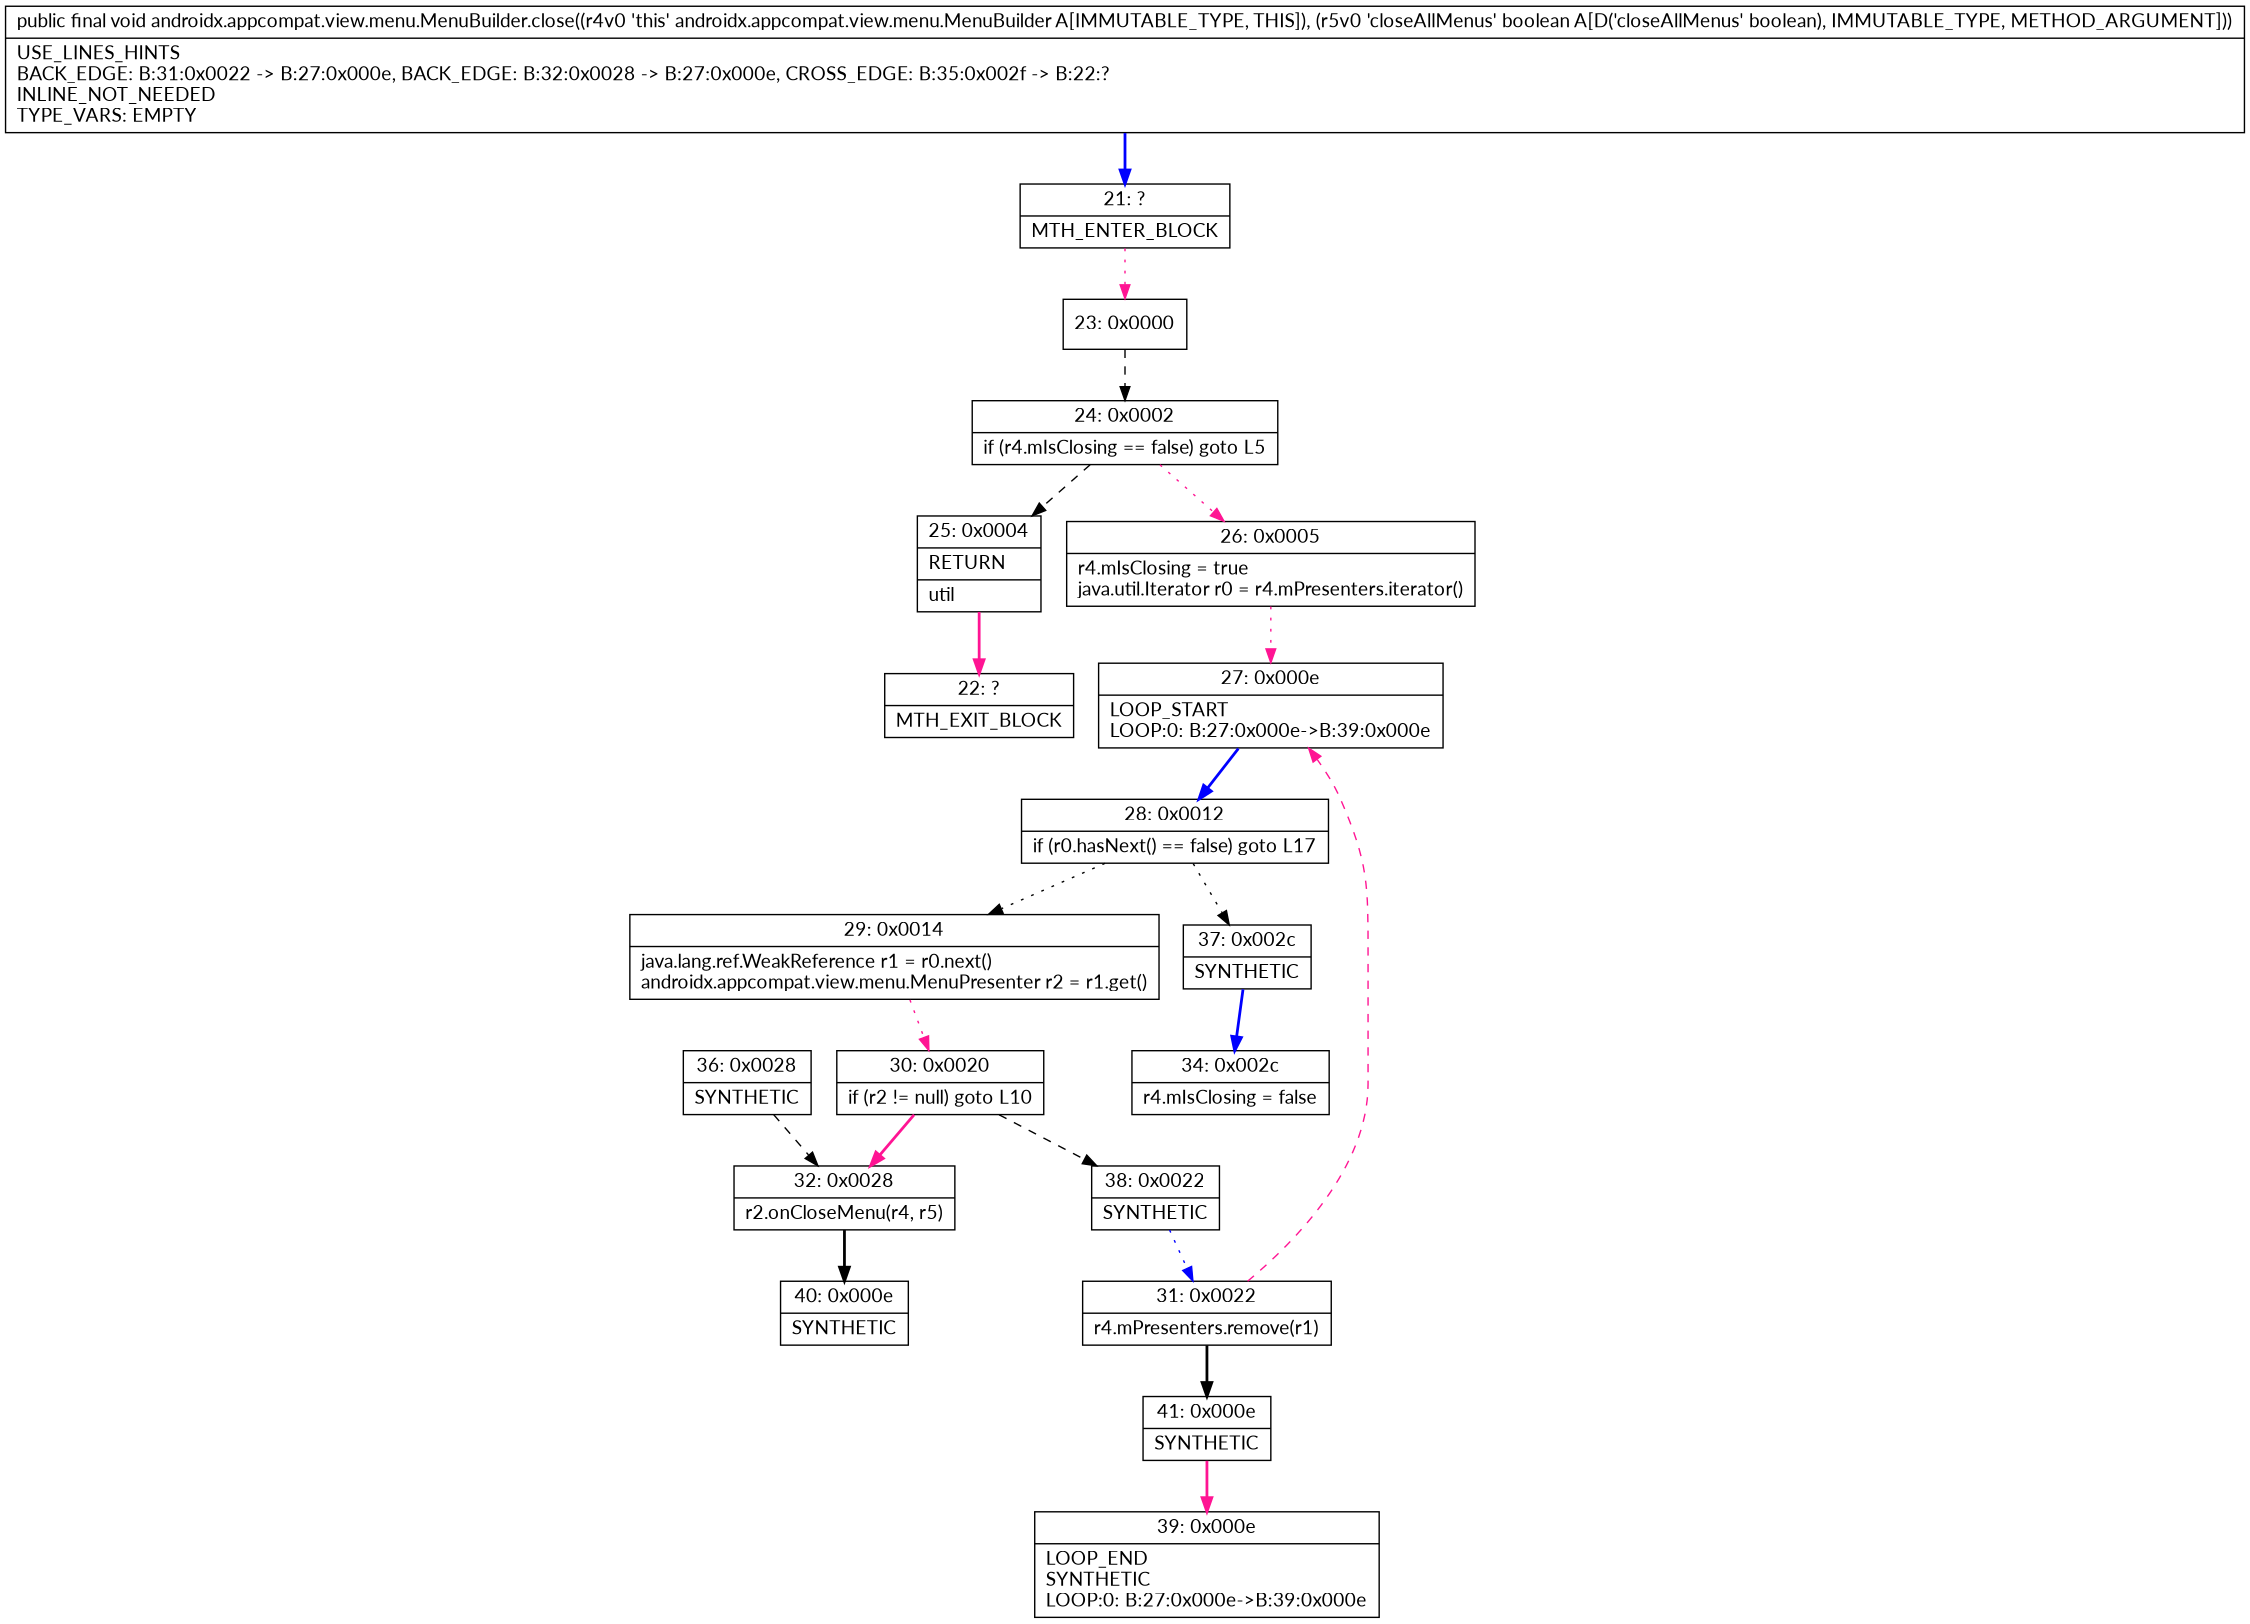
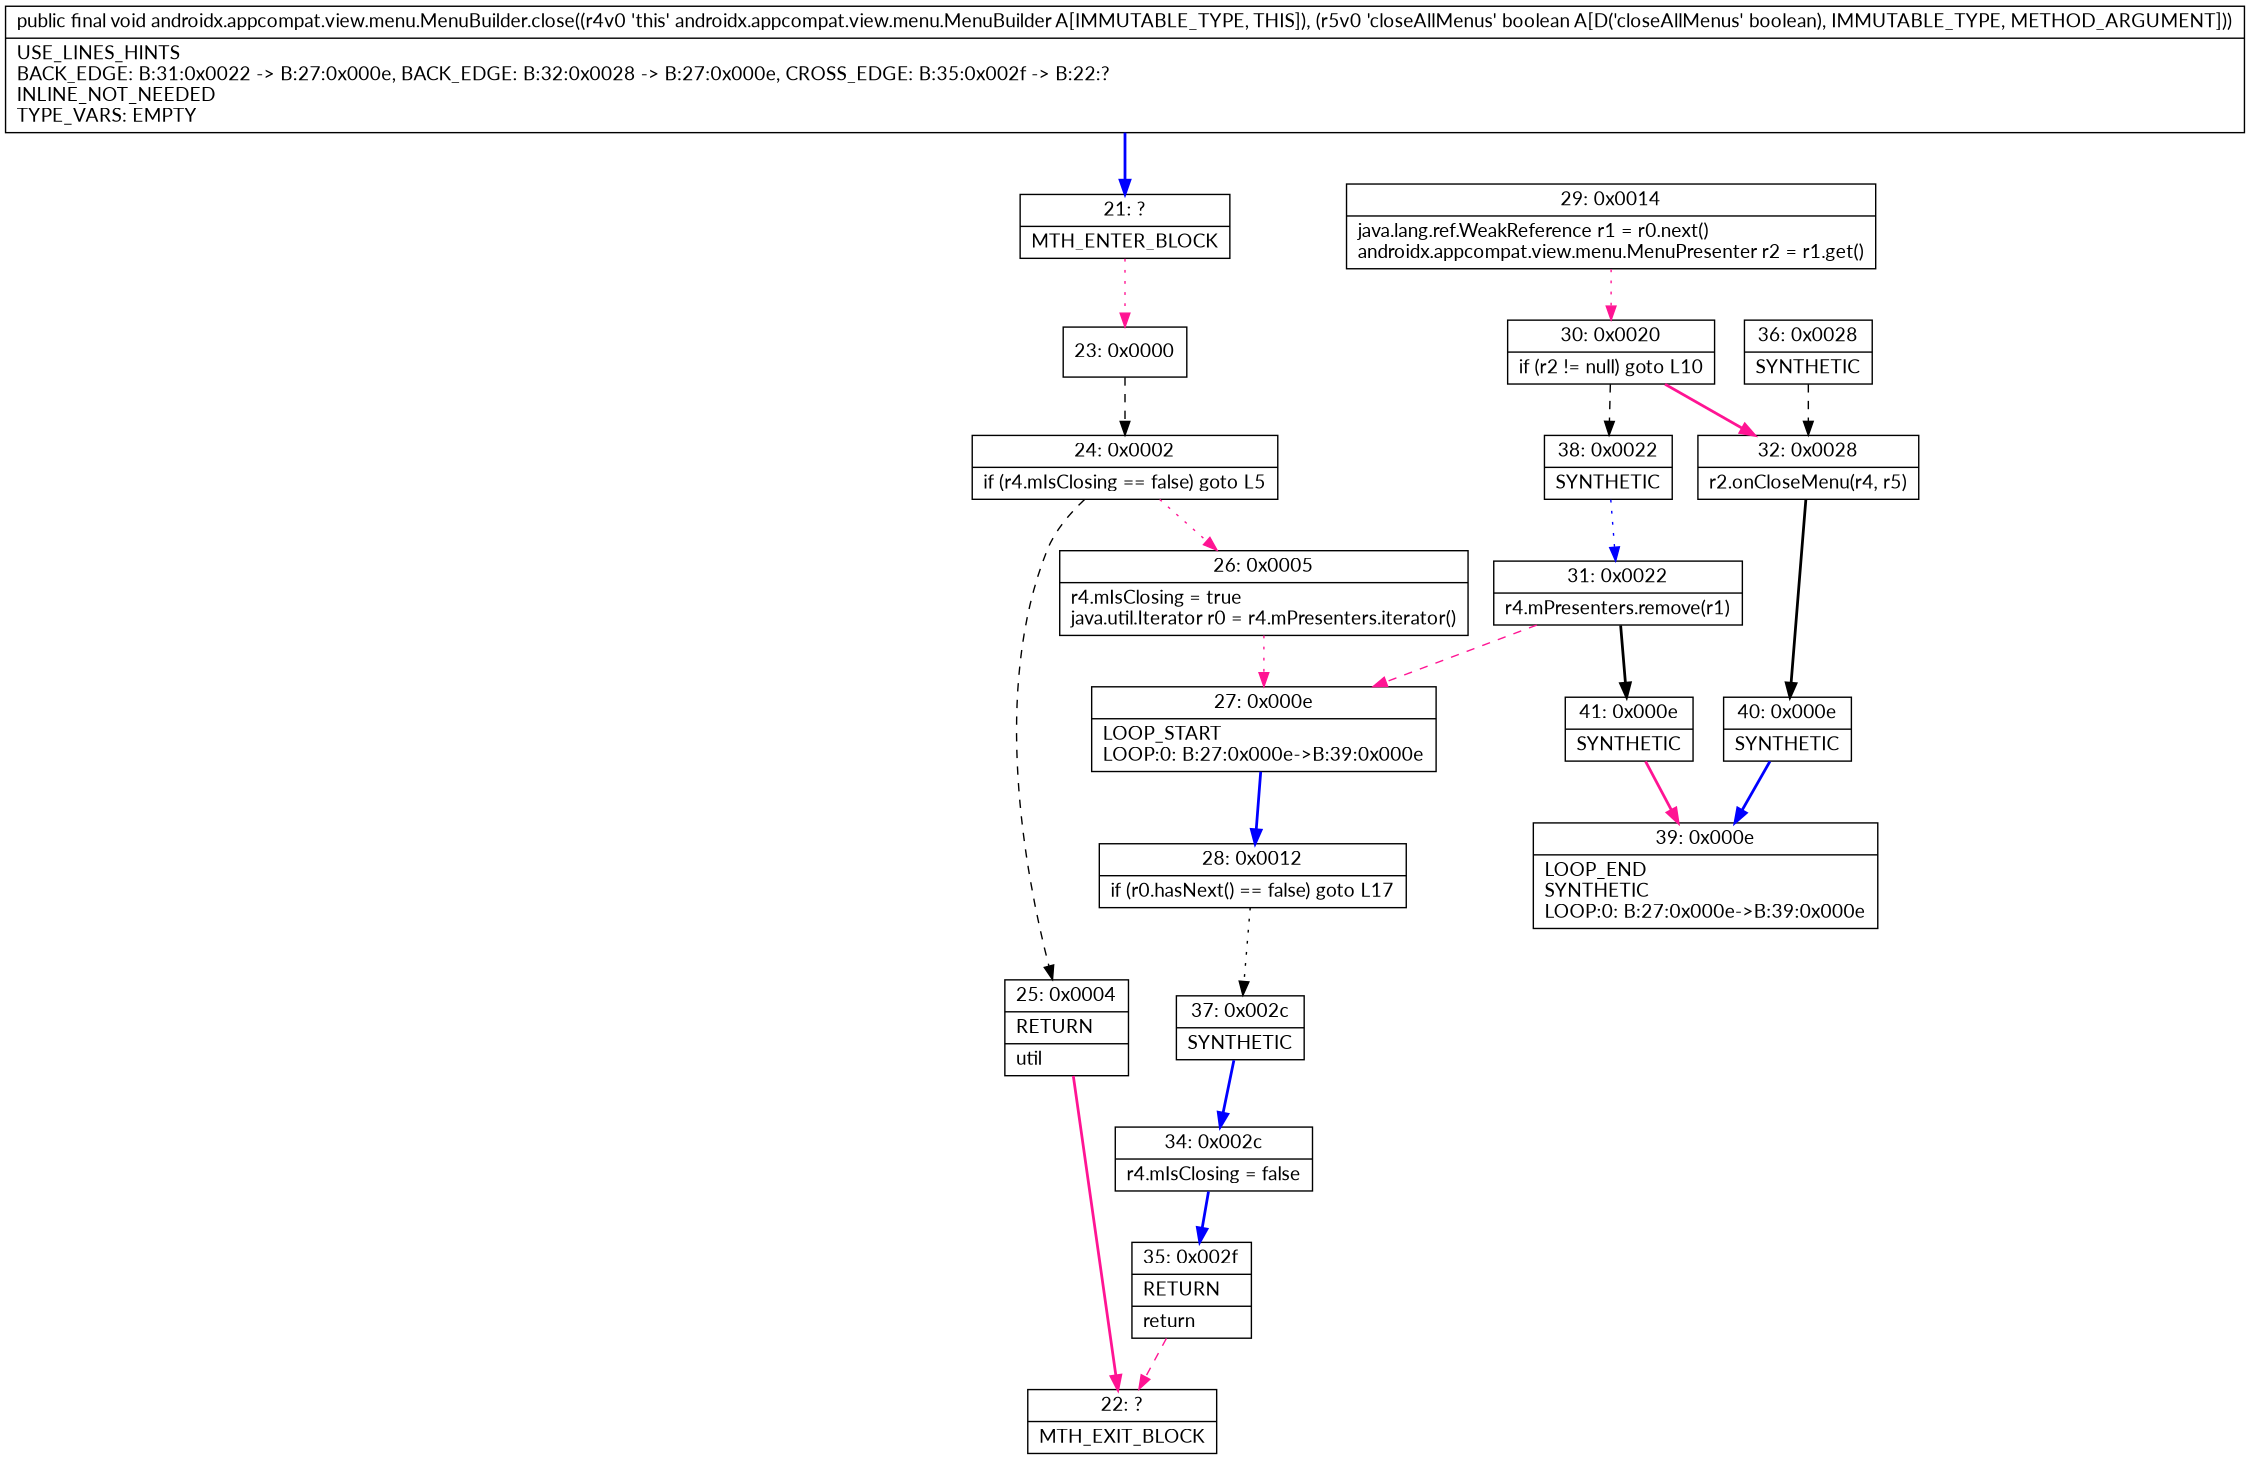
edge "40: 0x000e" -> "39: 0x000e": added
edge "28: 0x0012" -> "29: 0x0014": removed
node "35: 0x002f": added
